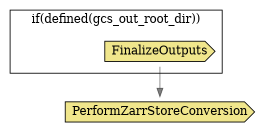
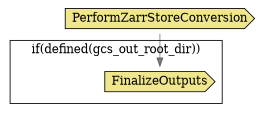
edge "FinalizeOutputs" -> "PerformZarrStoreConversion": reversed
